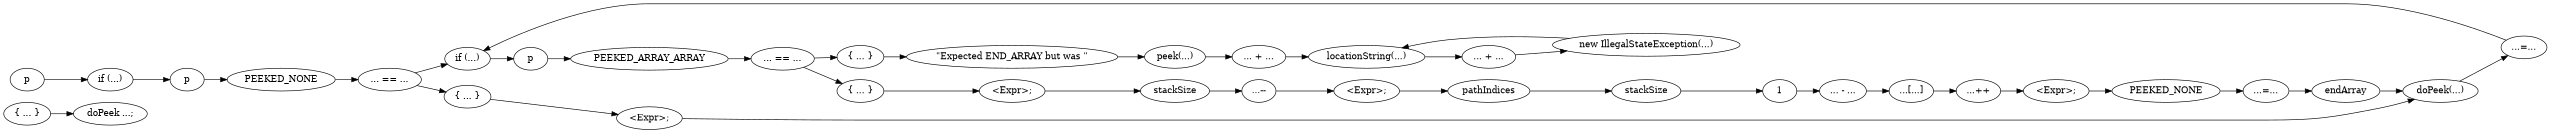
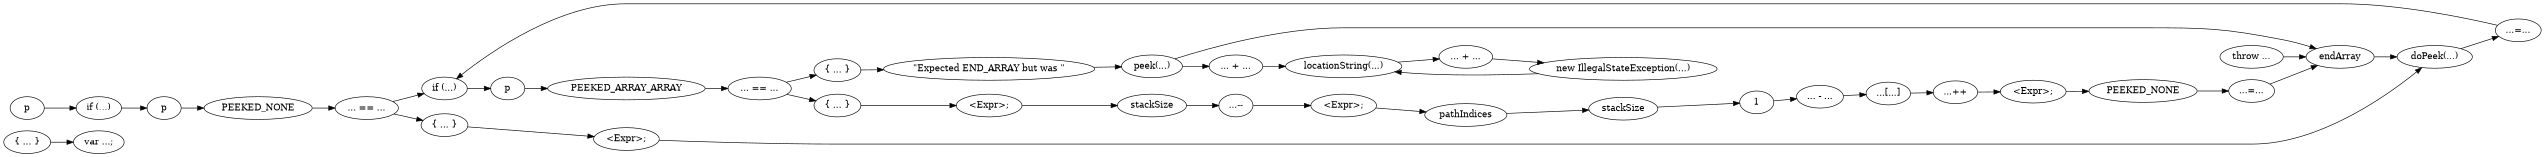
edge "peek(...)" -> "endArray": added
node "throw ...": added
node "doPeek ...;": label "doPeek ...;" -> "var ...;"
